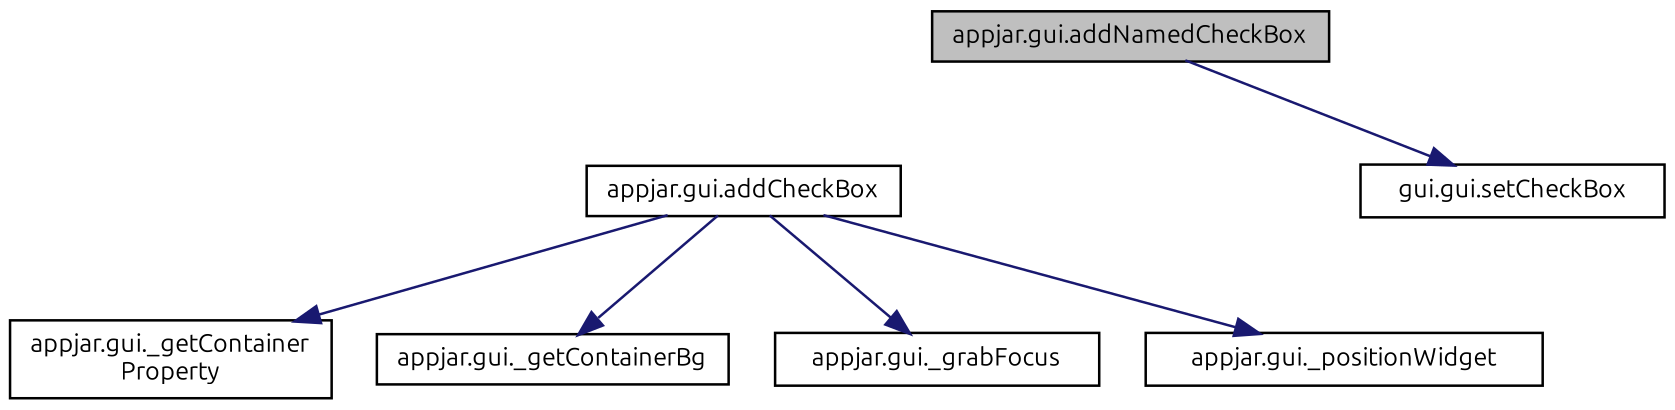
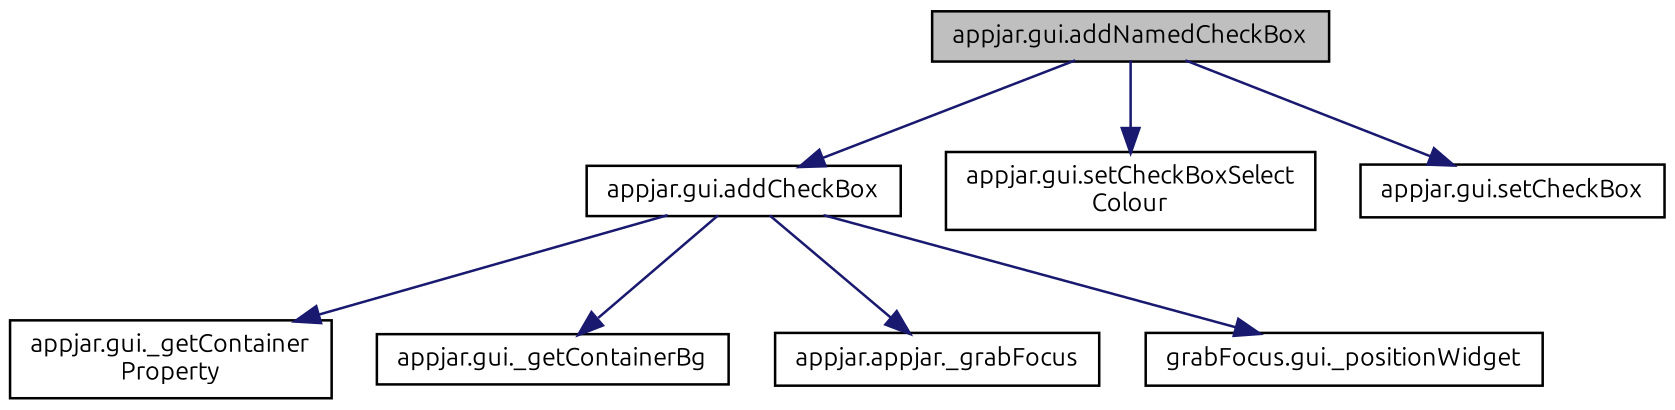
edge "appjar.gui.addNamedCheckBox" -> "appjar.gui.addCheckBox": added
node "appjar.gui.setCheckBoxSelect Colour": added
node "gui.gui.setCheckBox": label "gui.gui.setCheckBox" -> "appjar.gui.setCheckBox"
node "appjar.gui._grabFocus": label "appjar.gui._grabFocus" -> "appjar.appjar._grabFocus"
node "appjar.gui._positionWidget": label "appjar.gui._positionWidget" -> "grabFocus.gui._positionWidget"
